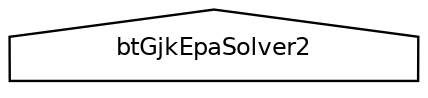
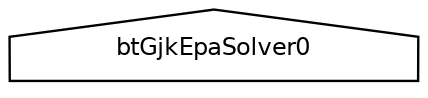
node "btGjkEpaSolver2": label "btGjkEpaSolver2" -> "btGjkEpaSolver0"
